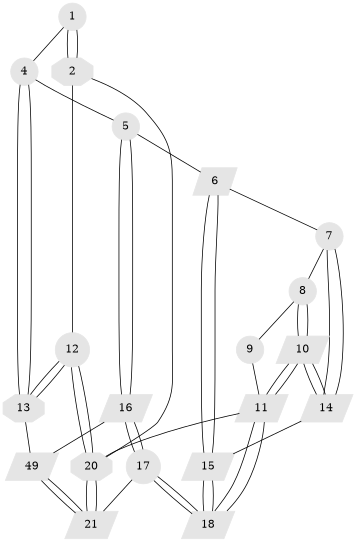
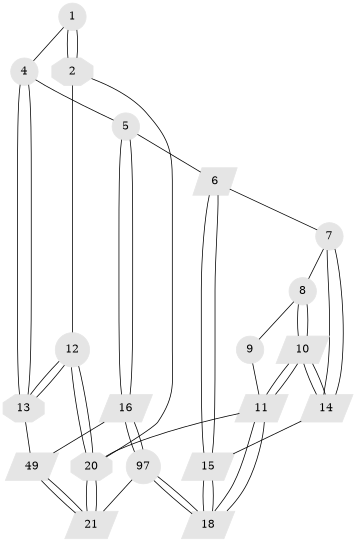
node "17": label "17" -> "97"
